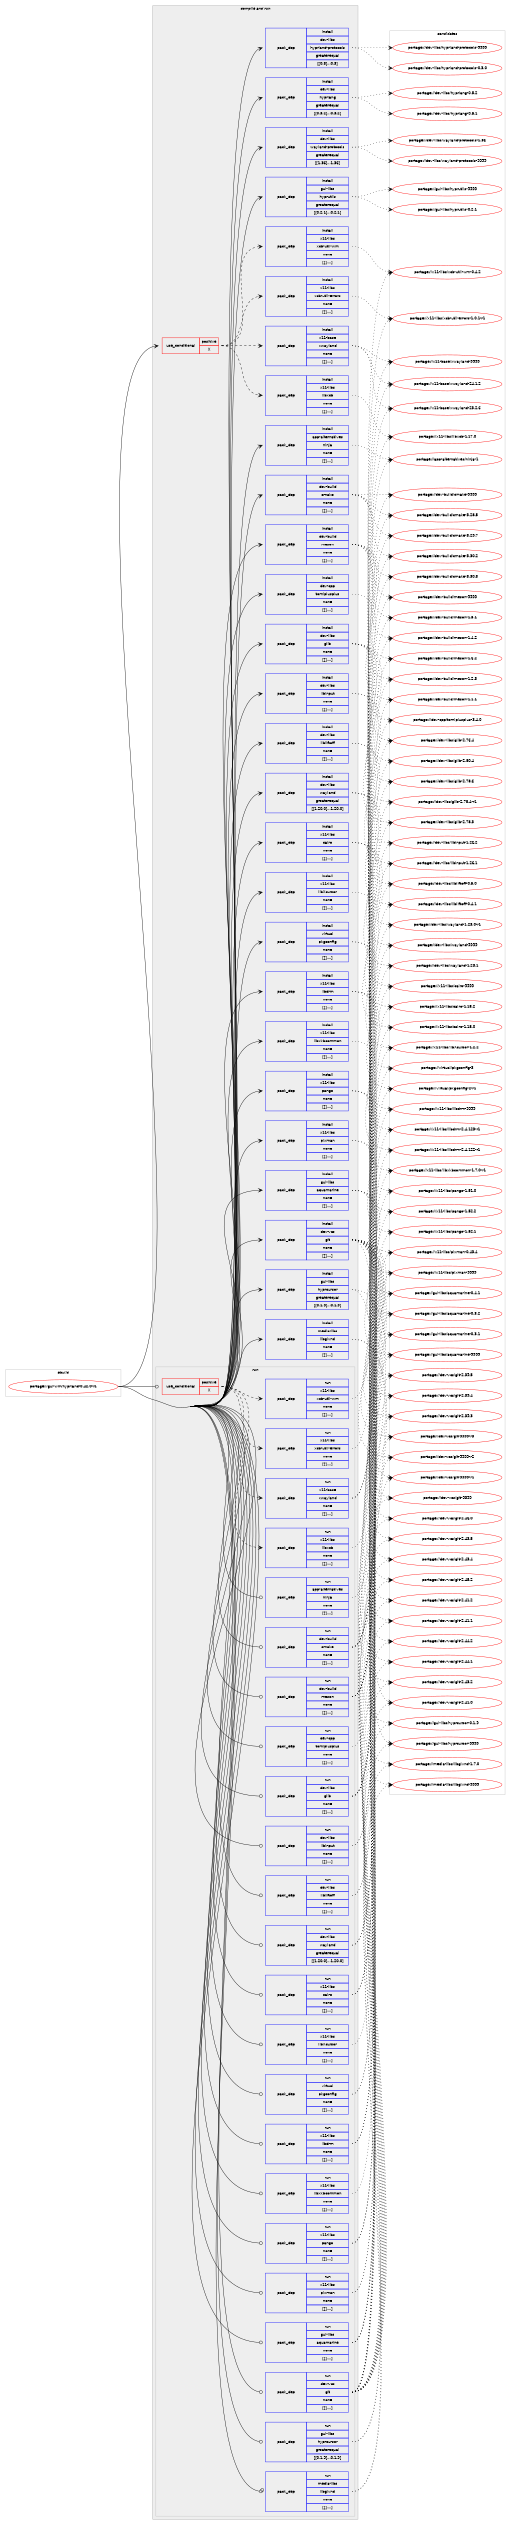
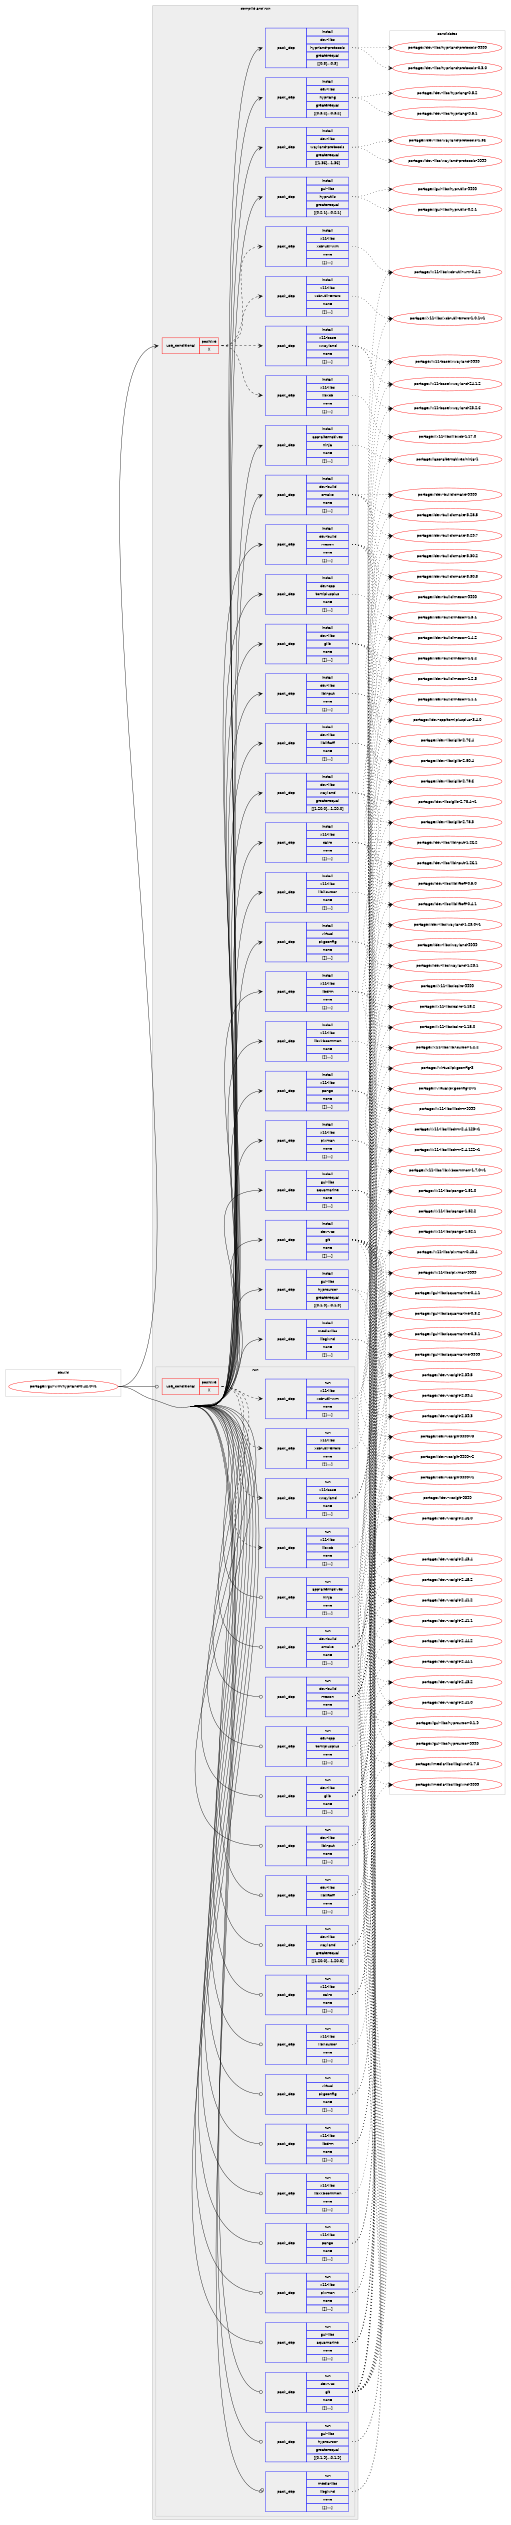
node "portage://dev-vcs/git-2.43.5": removed
